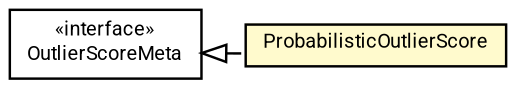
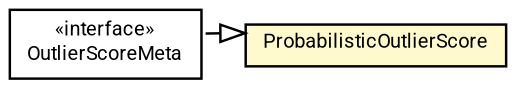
edge "ProbabilisticOutlierScore" -> "OutlierScoreMeta": reversed
